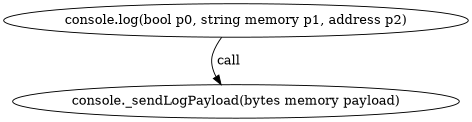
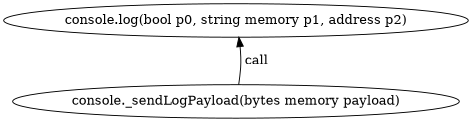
edge "console.log(bool p0, string memory p1, address p2)" -> "console._sendLogPayload(bytes memory payload)": reversed
